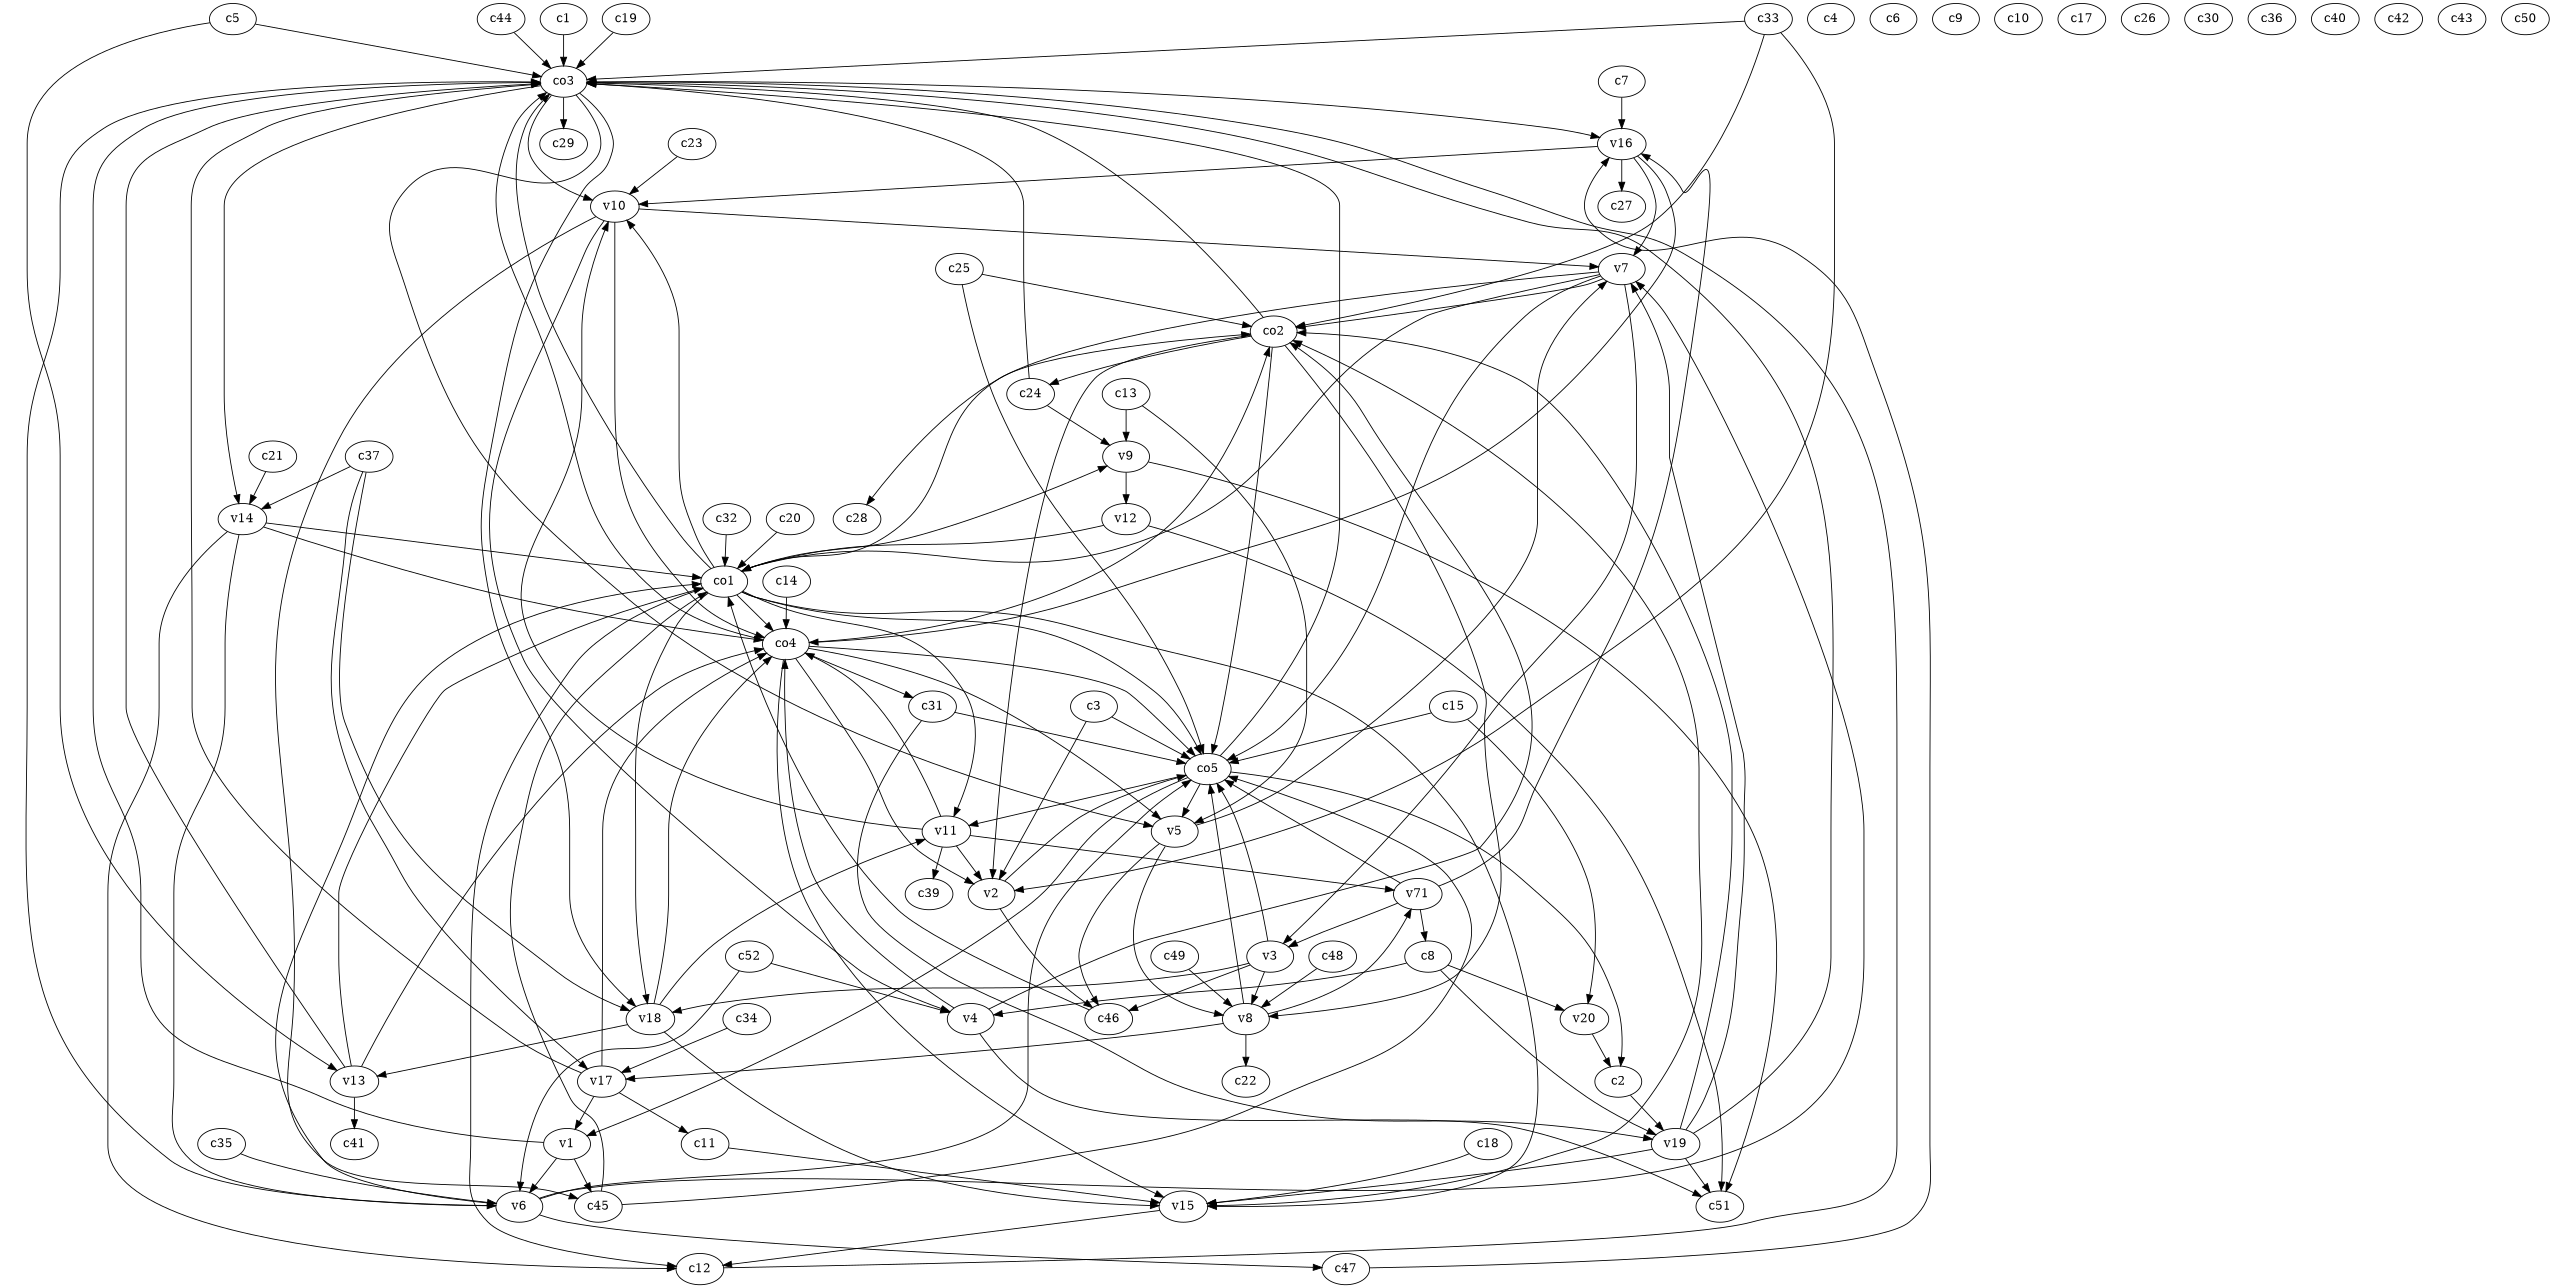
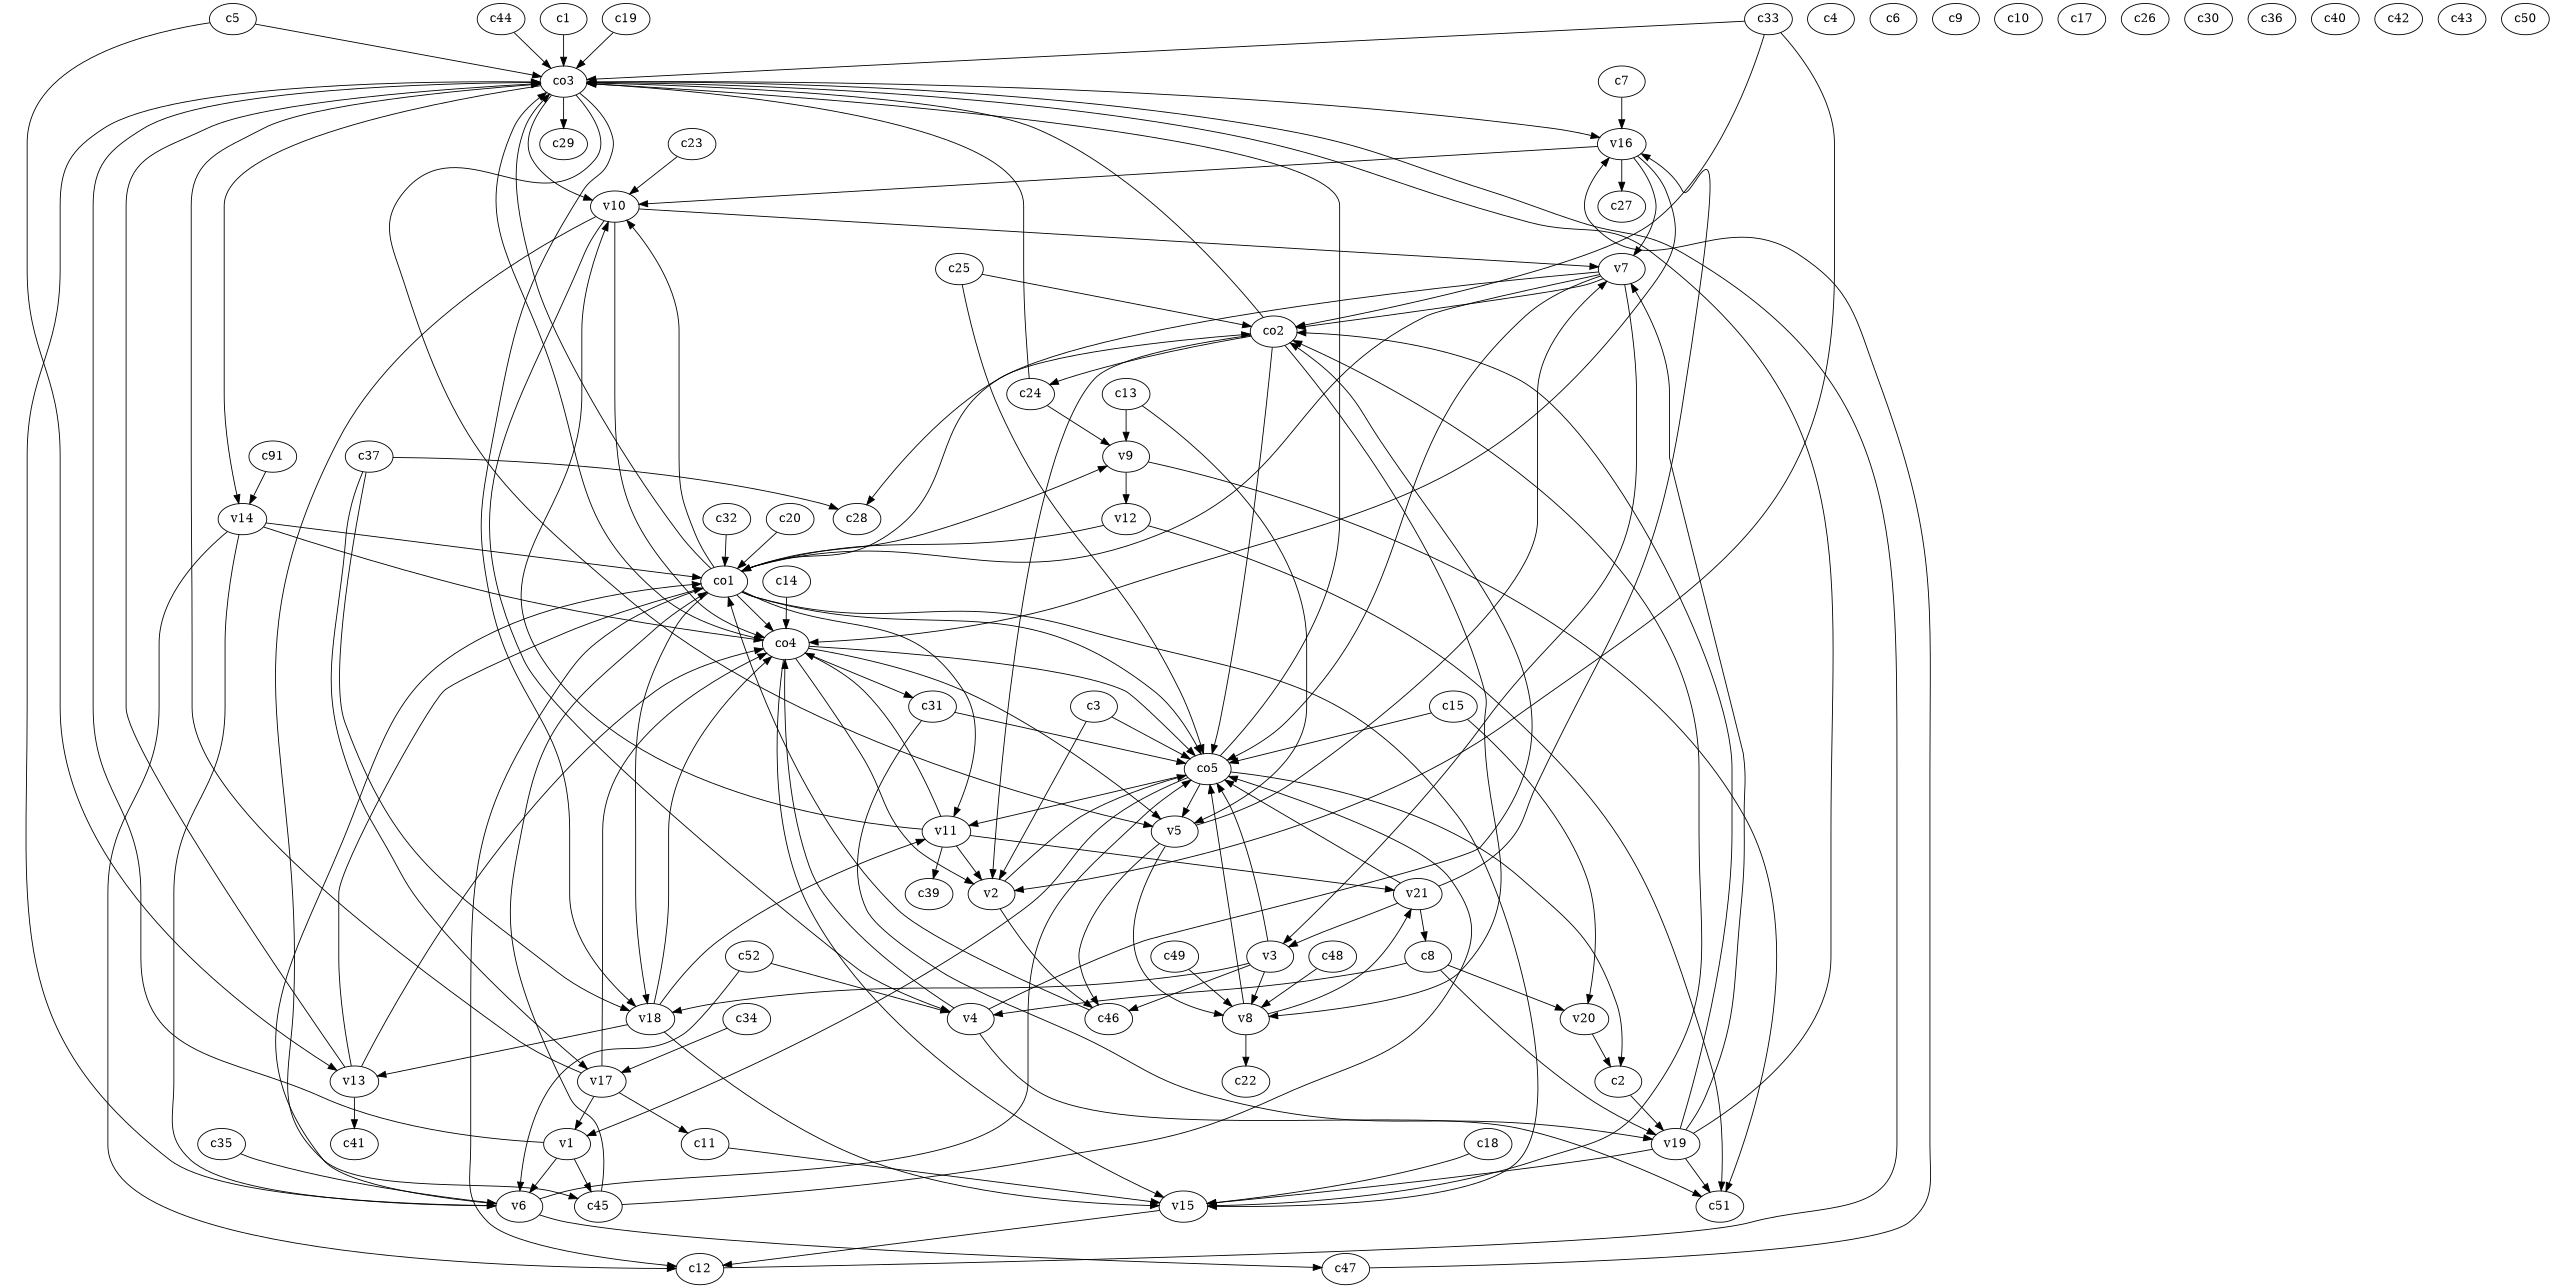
node "c21": label "c21" -> "c91"
edge "c37" -> "v14": now "c37" -> "c28"
edge "co4" -> "co2": removed
node "v71": label "v71" -> "v21"
edge "v8" -> "v17": removed
edge "v6" -> "v7": removed
